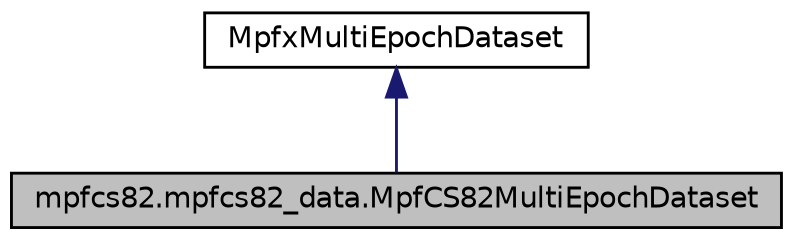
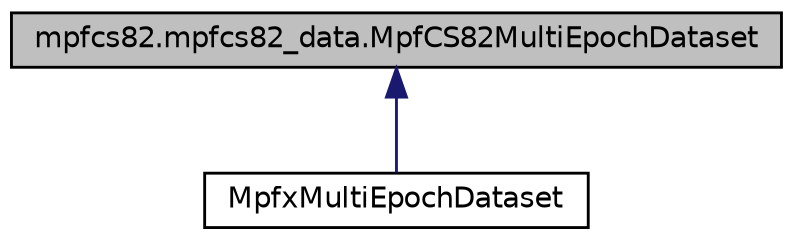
edge "mpfcs82.mpfcs82_data.MpfCS82MultiEpochDataset" -> "MpfxMultiEpochDataset": reversed
